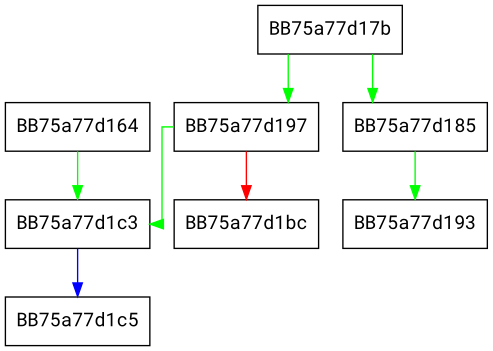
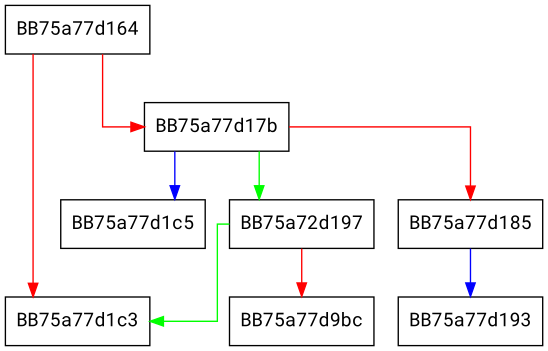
edge "BB75a77d17b" -> "BB75a77d185": color green -> red
edge "BB75a77d164" -> "BB75a77d17b": added
node "BB75a77d197": label "BB75a77d197" -> "BB75a72d197"
edge "BB75a77d164" -> "BB75a77d1c3": color green -> red
edge "BB75a77d185" -> "BB75a77d193": color green -> blue
node "BB75a77d1bc": label "BB75a77d1bc" -> "BB75a77d9bc"
edge "BB75a77d1c3" -> "BB75a77d1c5": now "BB75a77d17b" -> "BB75a77d1c5"
